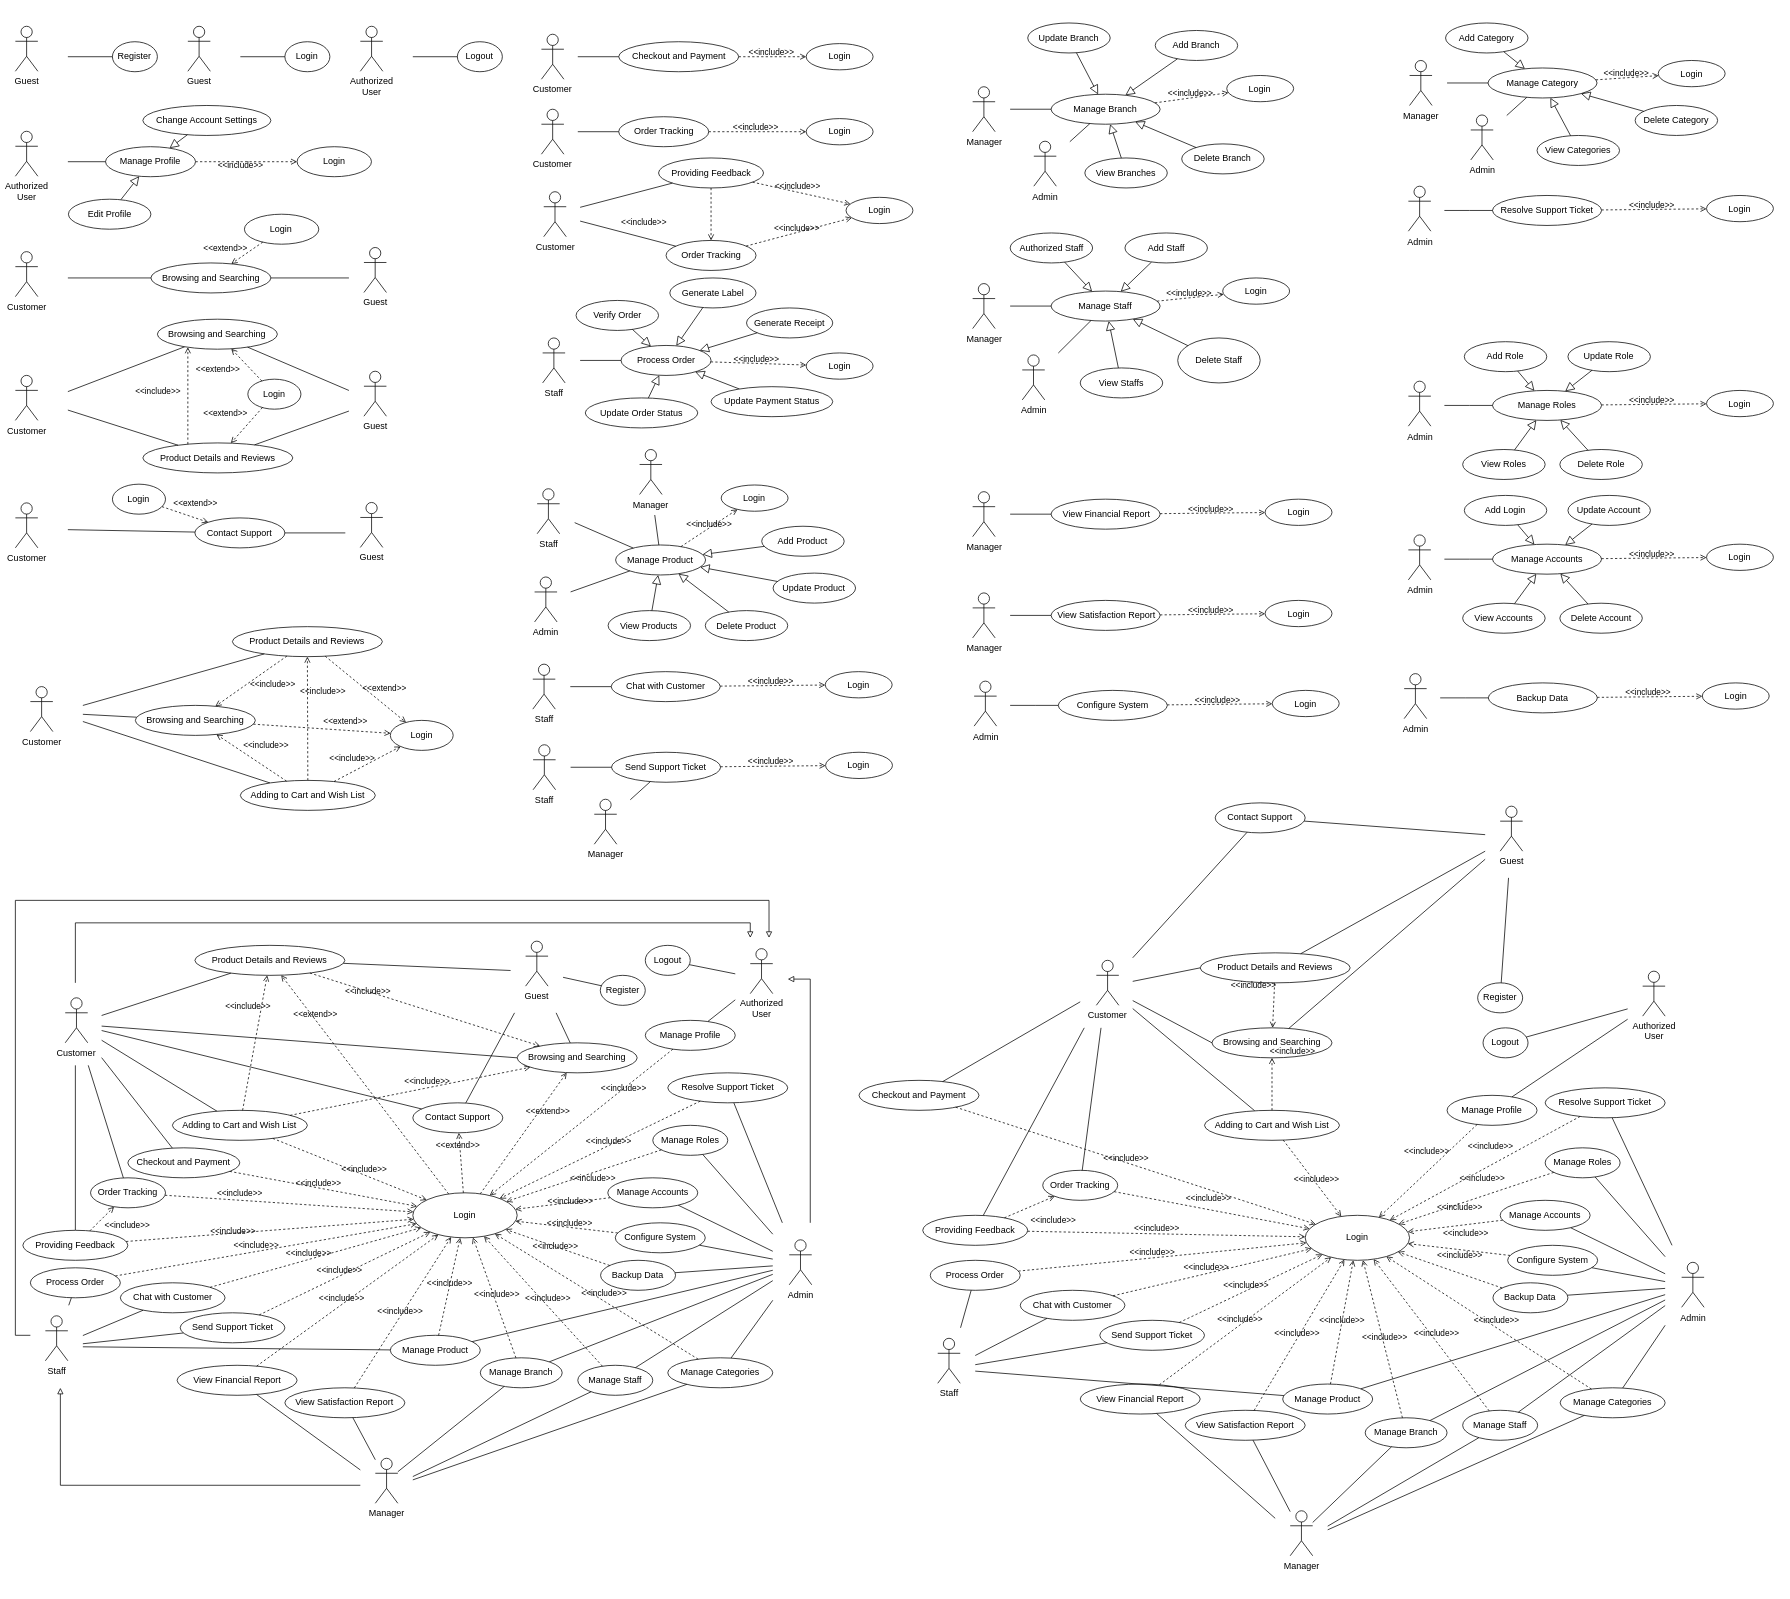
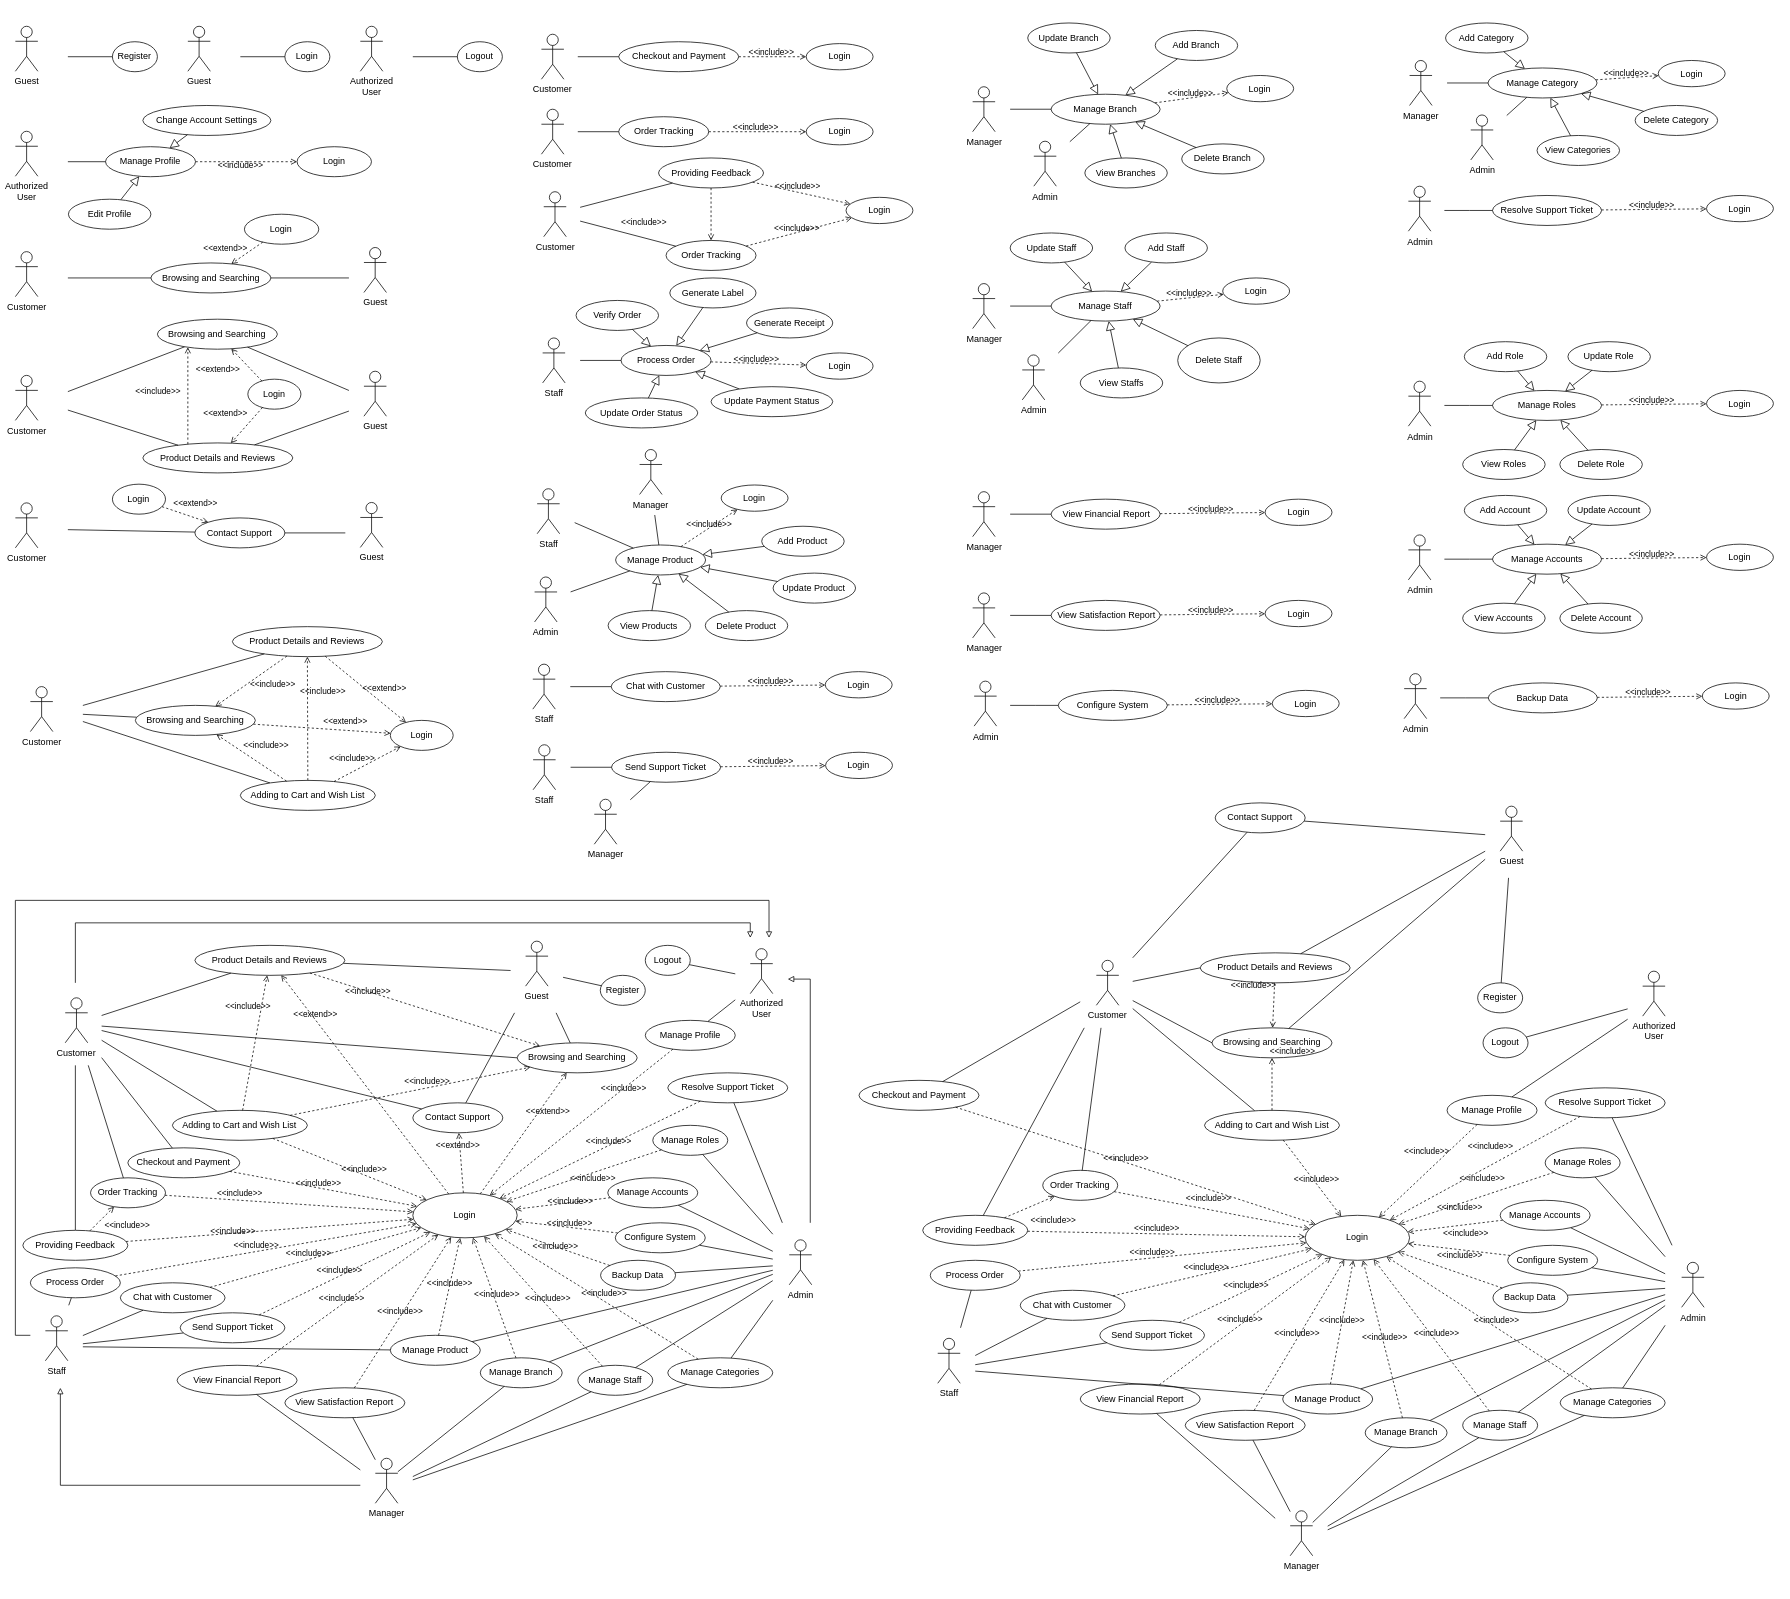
node "Authorized Staff": label "Authorized Staff" -> "Update Staff"
node "Add Login": label "Add Login" -> "Add Account"
